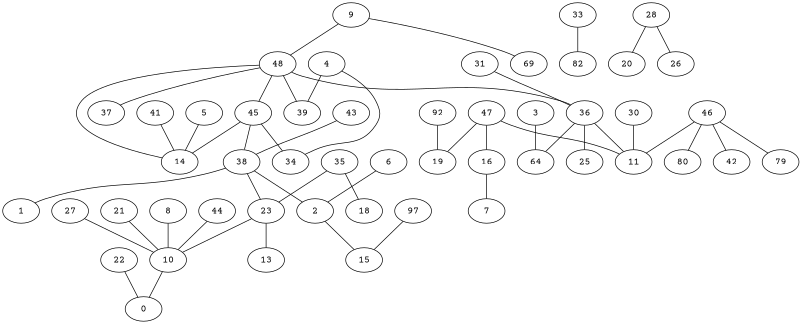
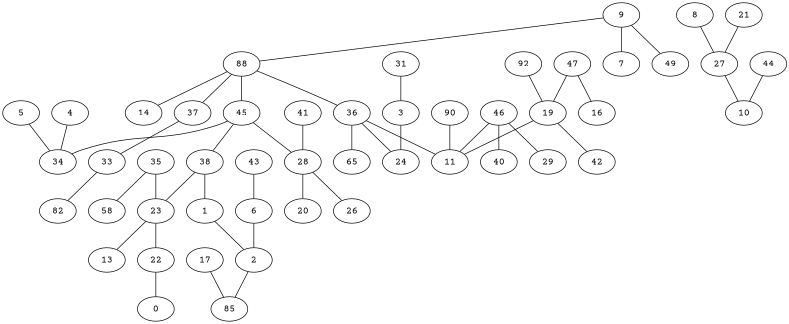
node "48": label "48" -> "88"
node "69": label "69" -> "49"
edge "31" -- "36": now "31" -- "3"
node "39": removed
node "30": label "30" -> "90"
edge "37" -- "33": added
edge "47" -- "11": now "19" -- "11"
edge "43" -- "38": now "43" -- "6"
edge "46" -- "42": now "19" -- "42"
edge "41" -- "14": now "41" -- "28"
edge "5" -- "14": now "5" -- "34"
edge "45" -- "14": now "45" -- "28"
node "64": label "64" -> "24"
node "25": label "25" -> "65"
node "80": label "80" -> "40"
node "79": label "79" -> "29"
edge "38" -- "2": now "1" -- "2"
edge "16" -- "7": now "9" -- "7"
node "18": label "18" -> "58"
node "97": label "97" -> "17"
edge "21" -- "10": now "21" -- "27"
edge "23" -- "10": now "23" -- "22"
edge "8" -- "10": now "8" -- "27"
node "15": label "15" -> "85"
edge "10" -- "0": removed
